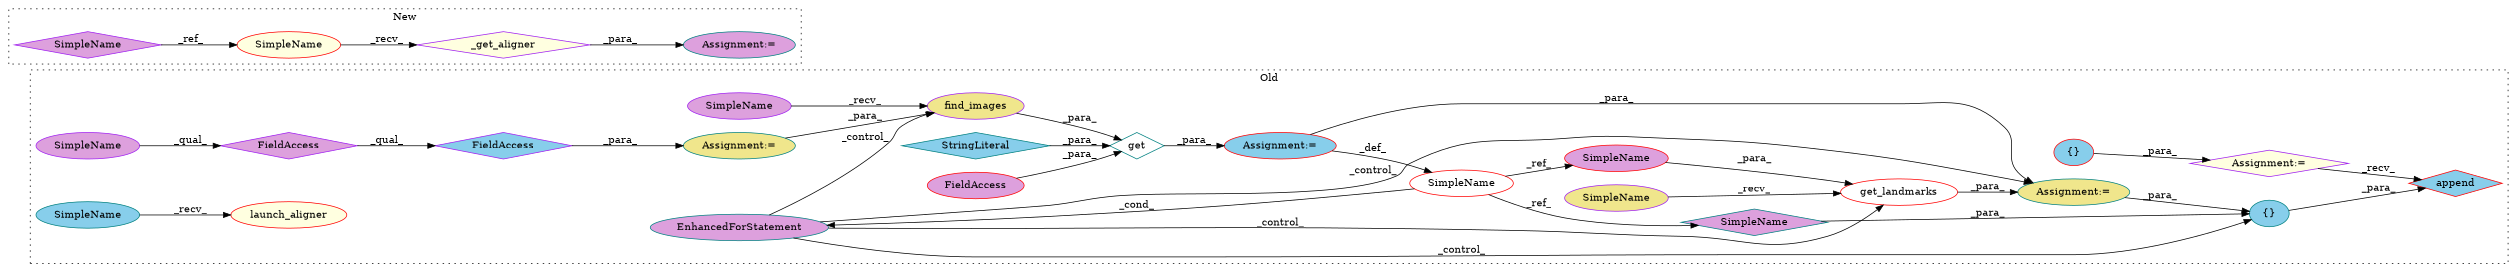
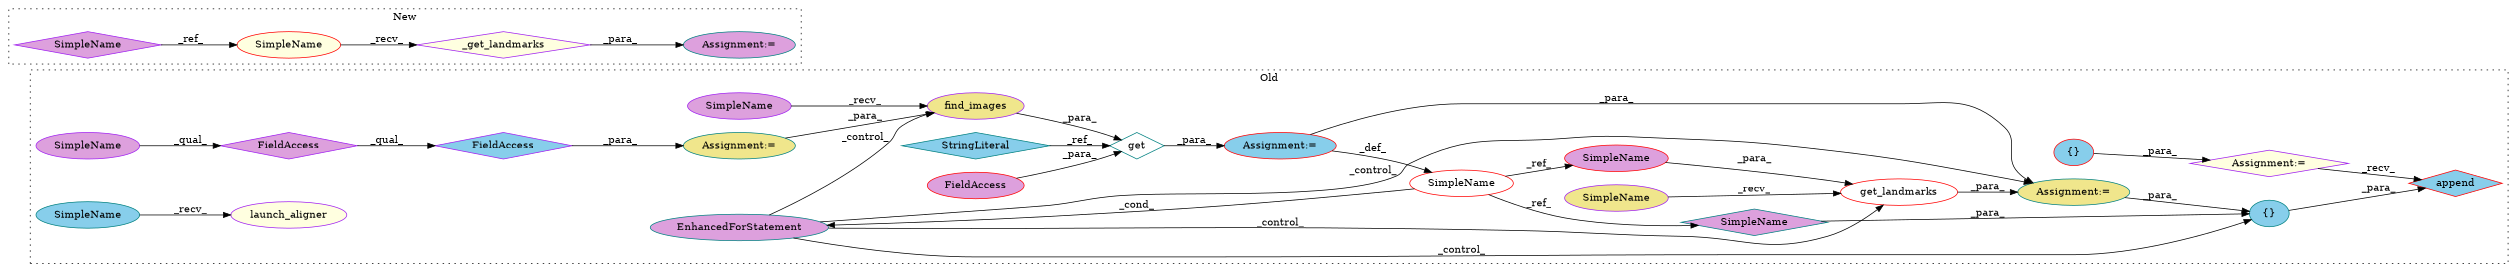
node "_get_aligner": label "_get_aligner" -> "_get_landmarks"
edge "StringLiteral" -> "get": label "_para_" -> "_ref_"
node "launch_aligner": color red -> purple
